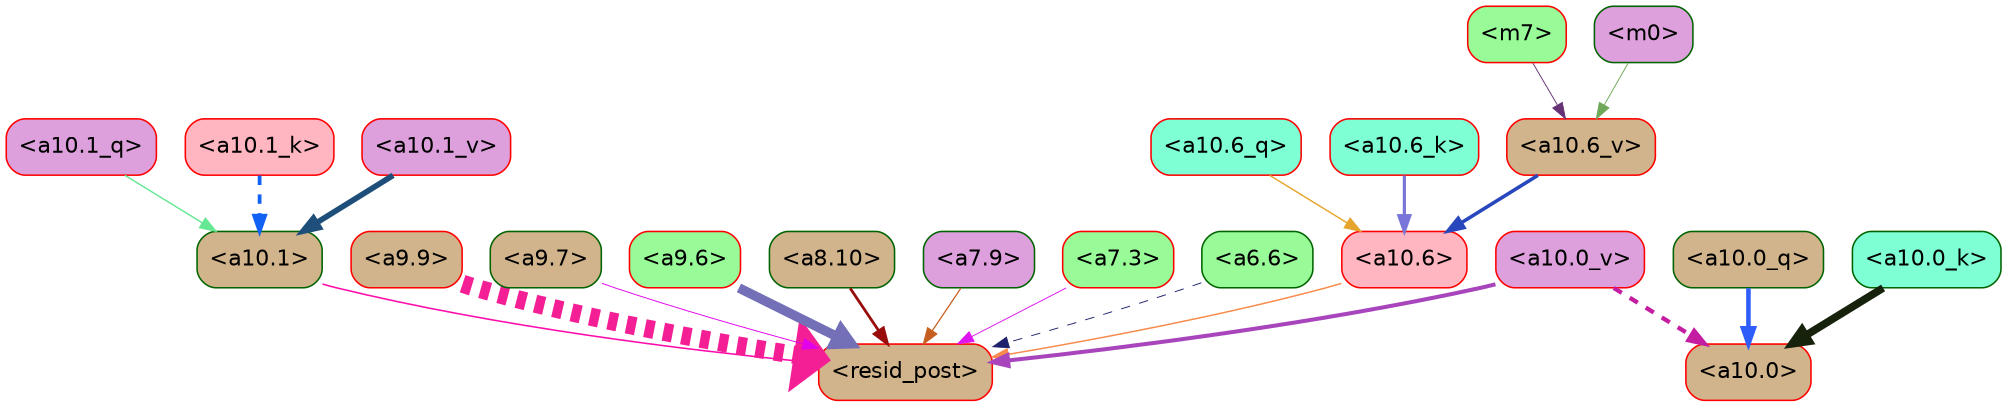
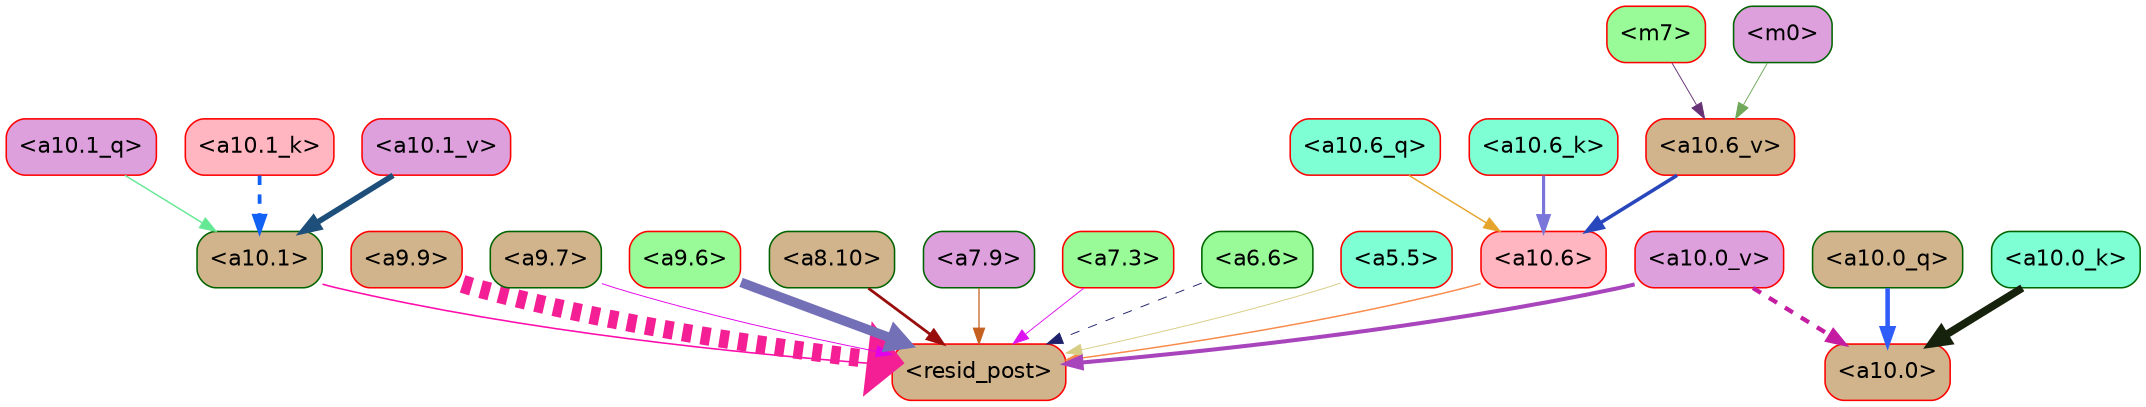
node "<a5.5>": added
